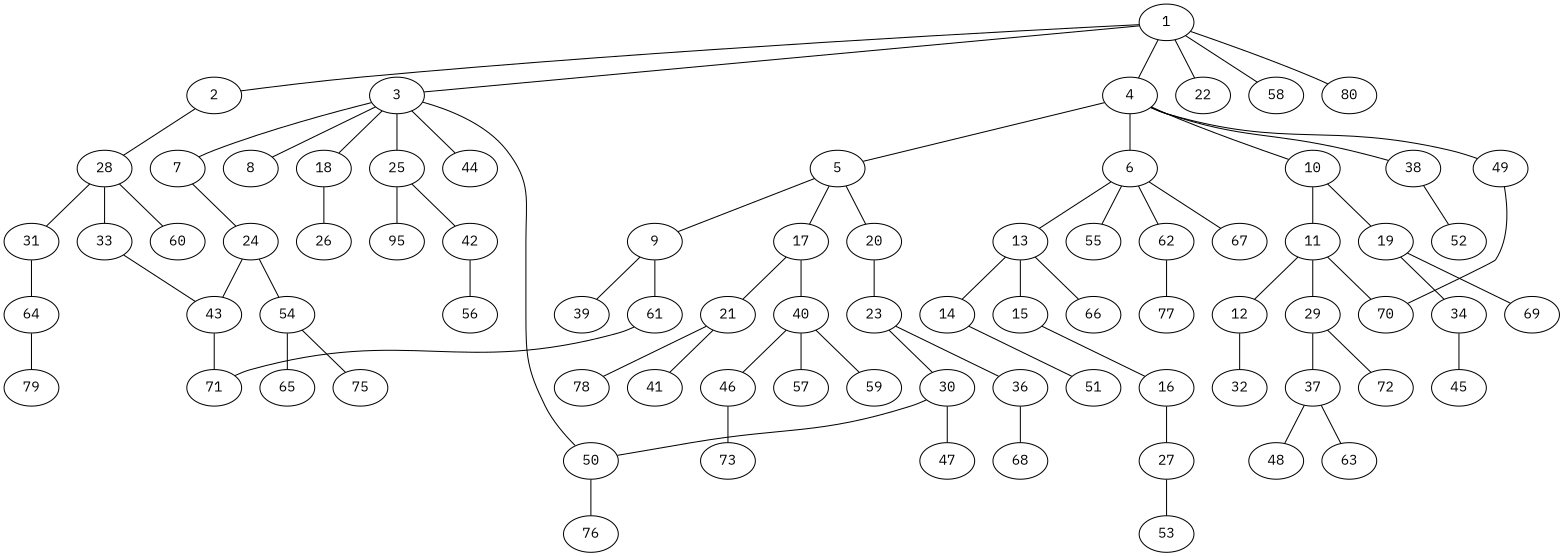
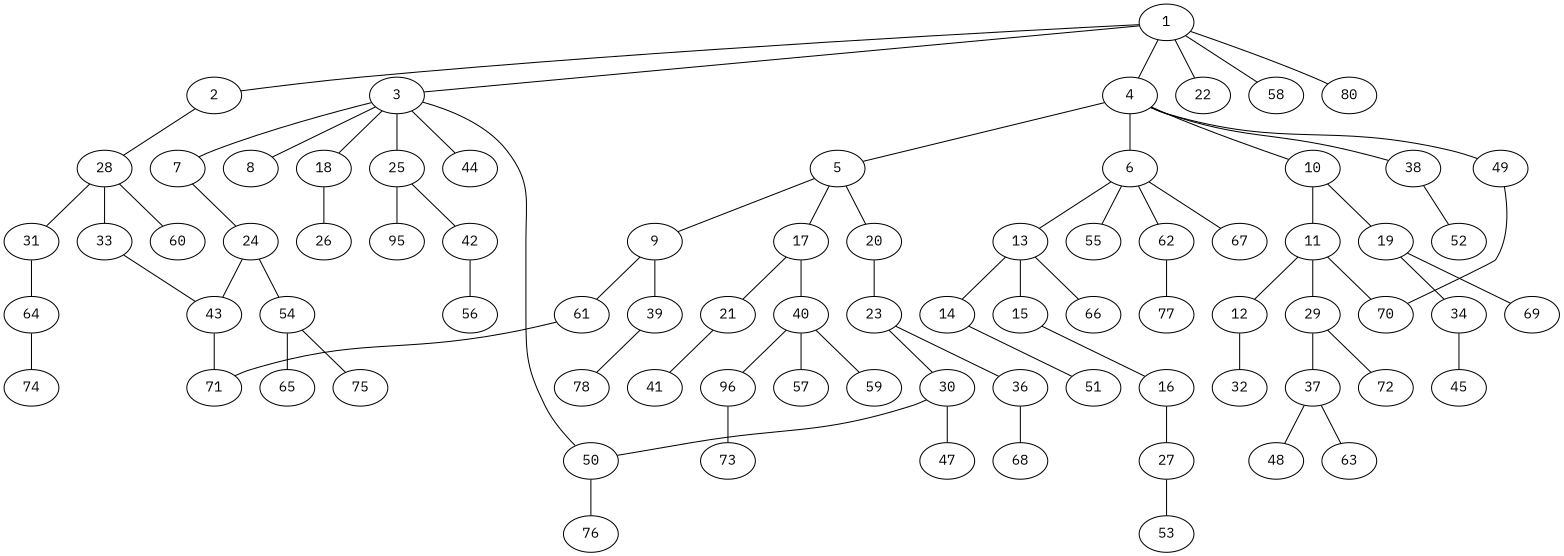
edge "21" -- "78": now "39" -- "78"
node "79": label "79" -> "74"
node "46": label "46" -> "96"
